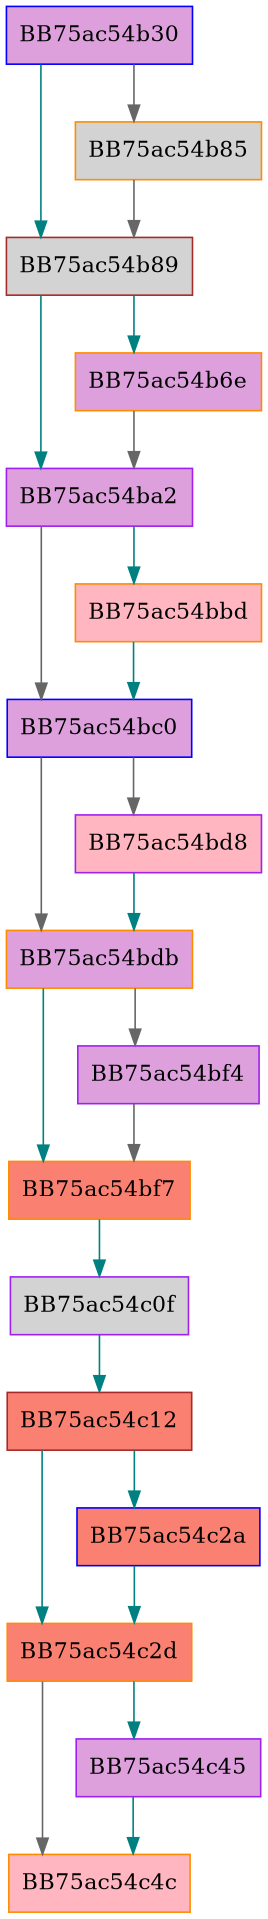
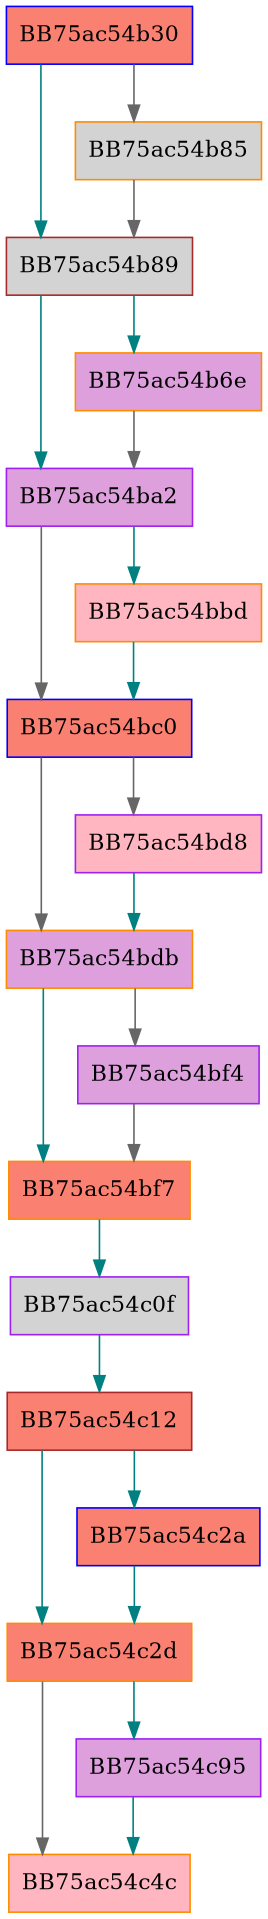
node "BB75ac54b30": fillcolor plum -> salmon
node "BB75ac54bc0": fillcolor plum -> salmon
node "BB75ac54c45": label "BB75ac54c45" -> "BB75ac54c95"
